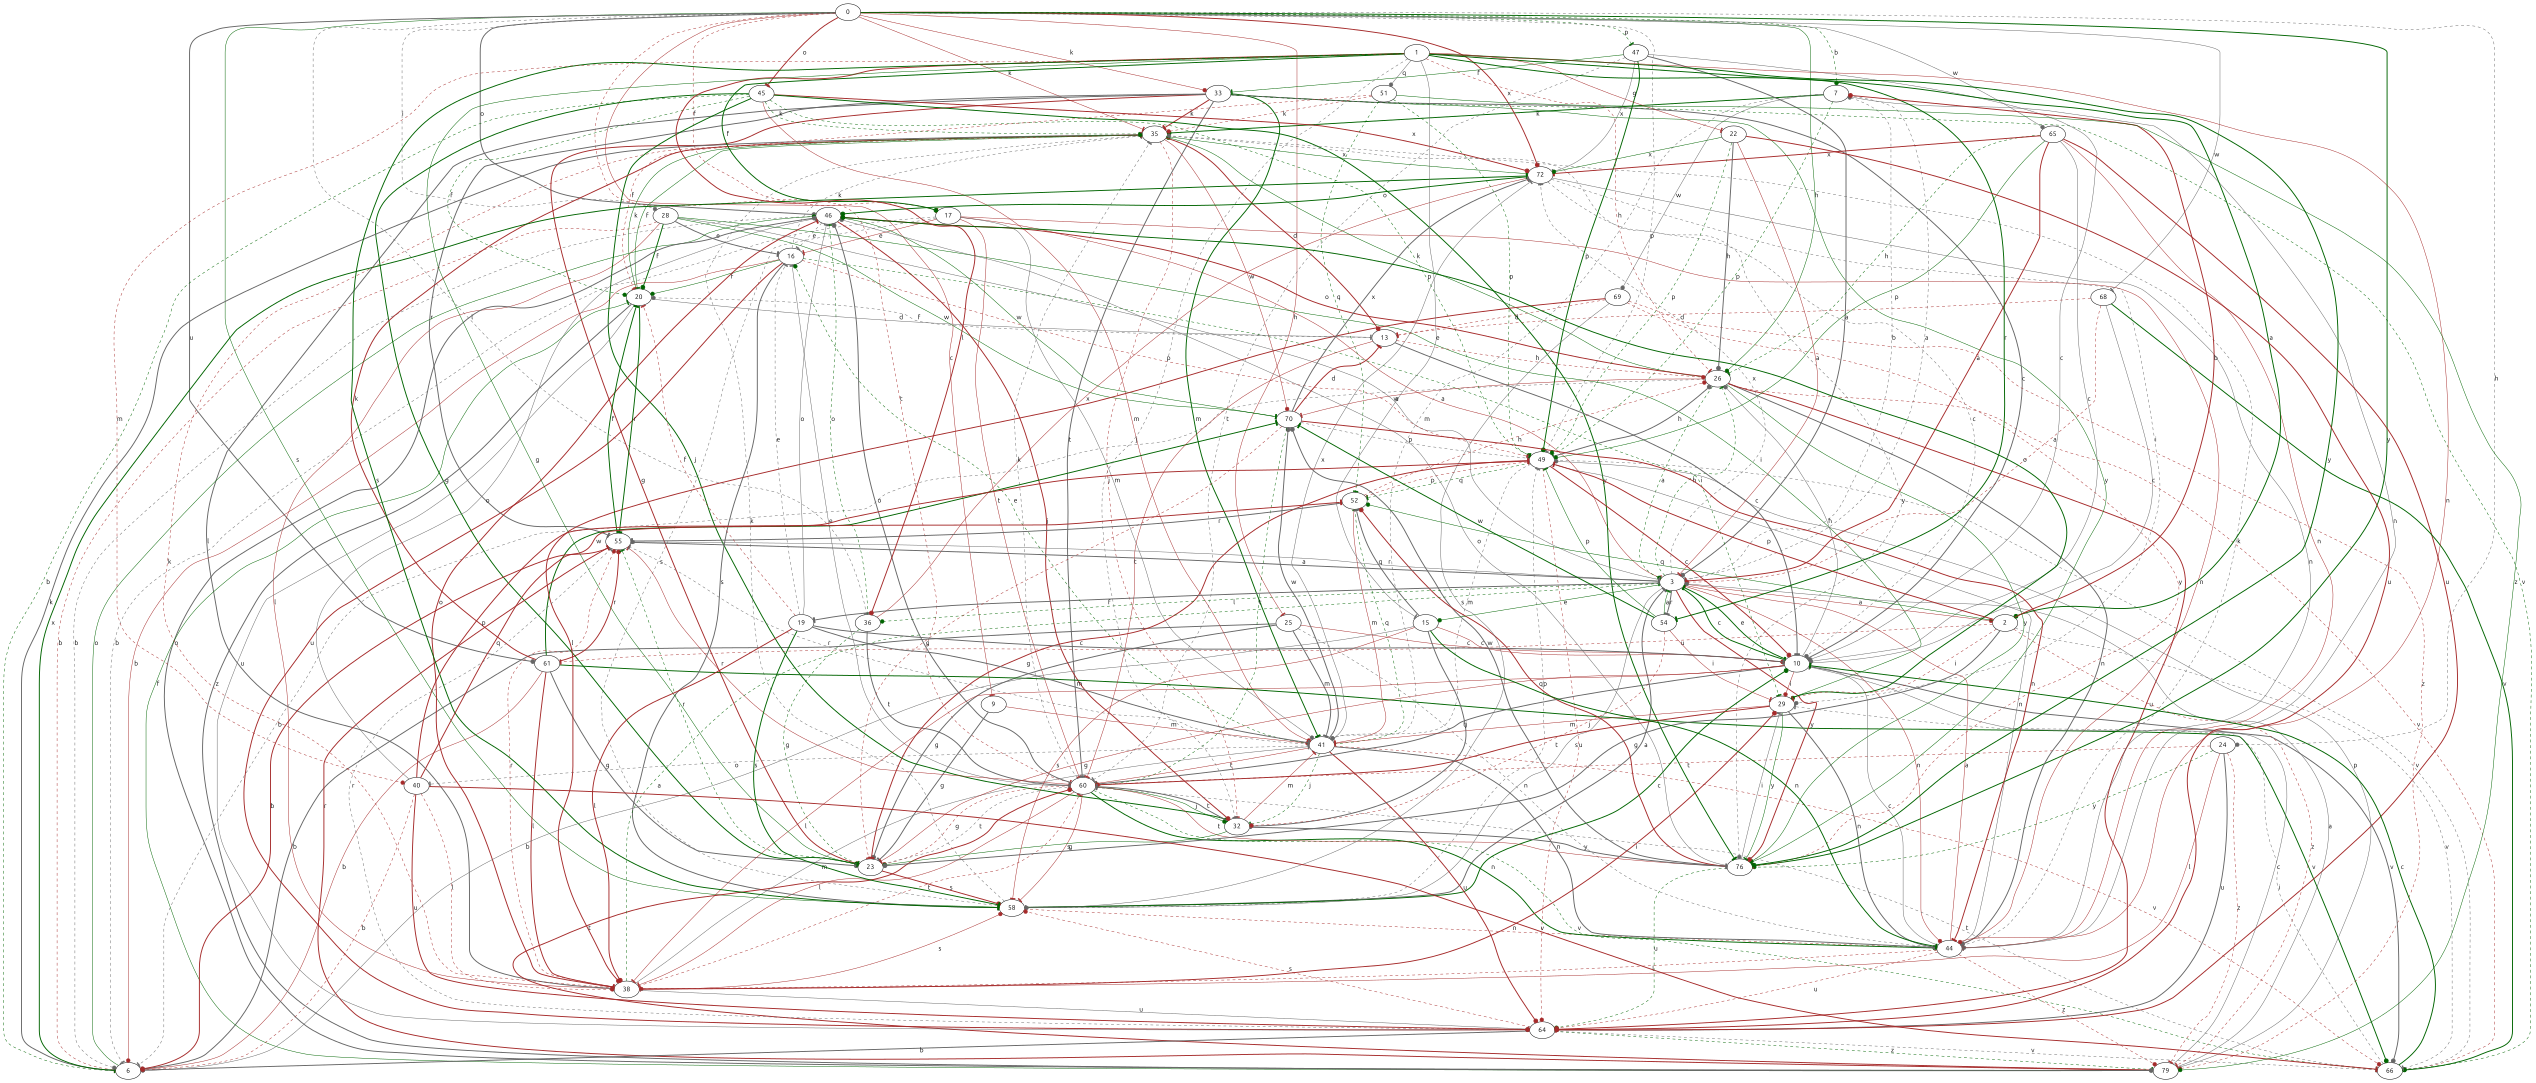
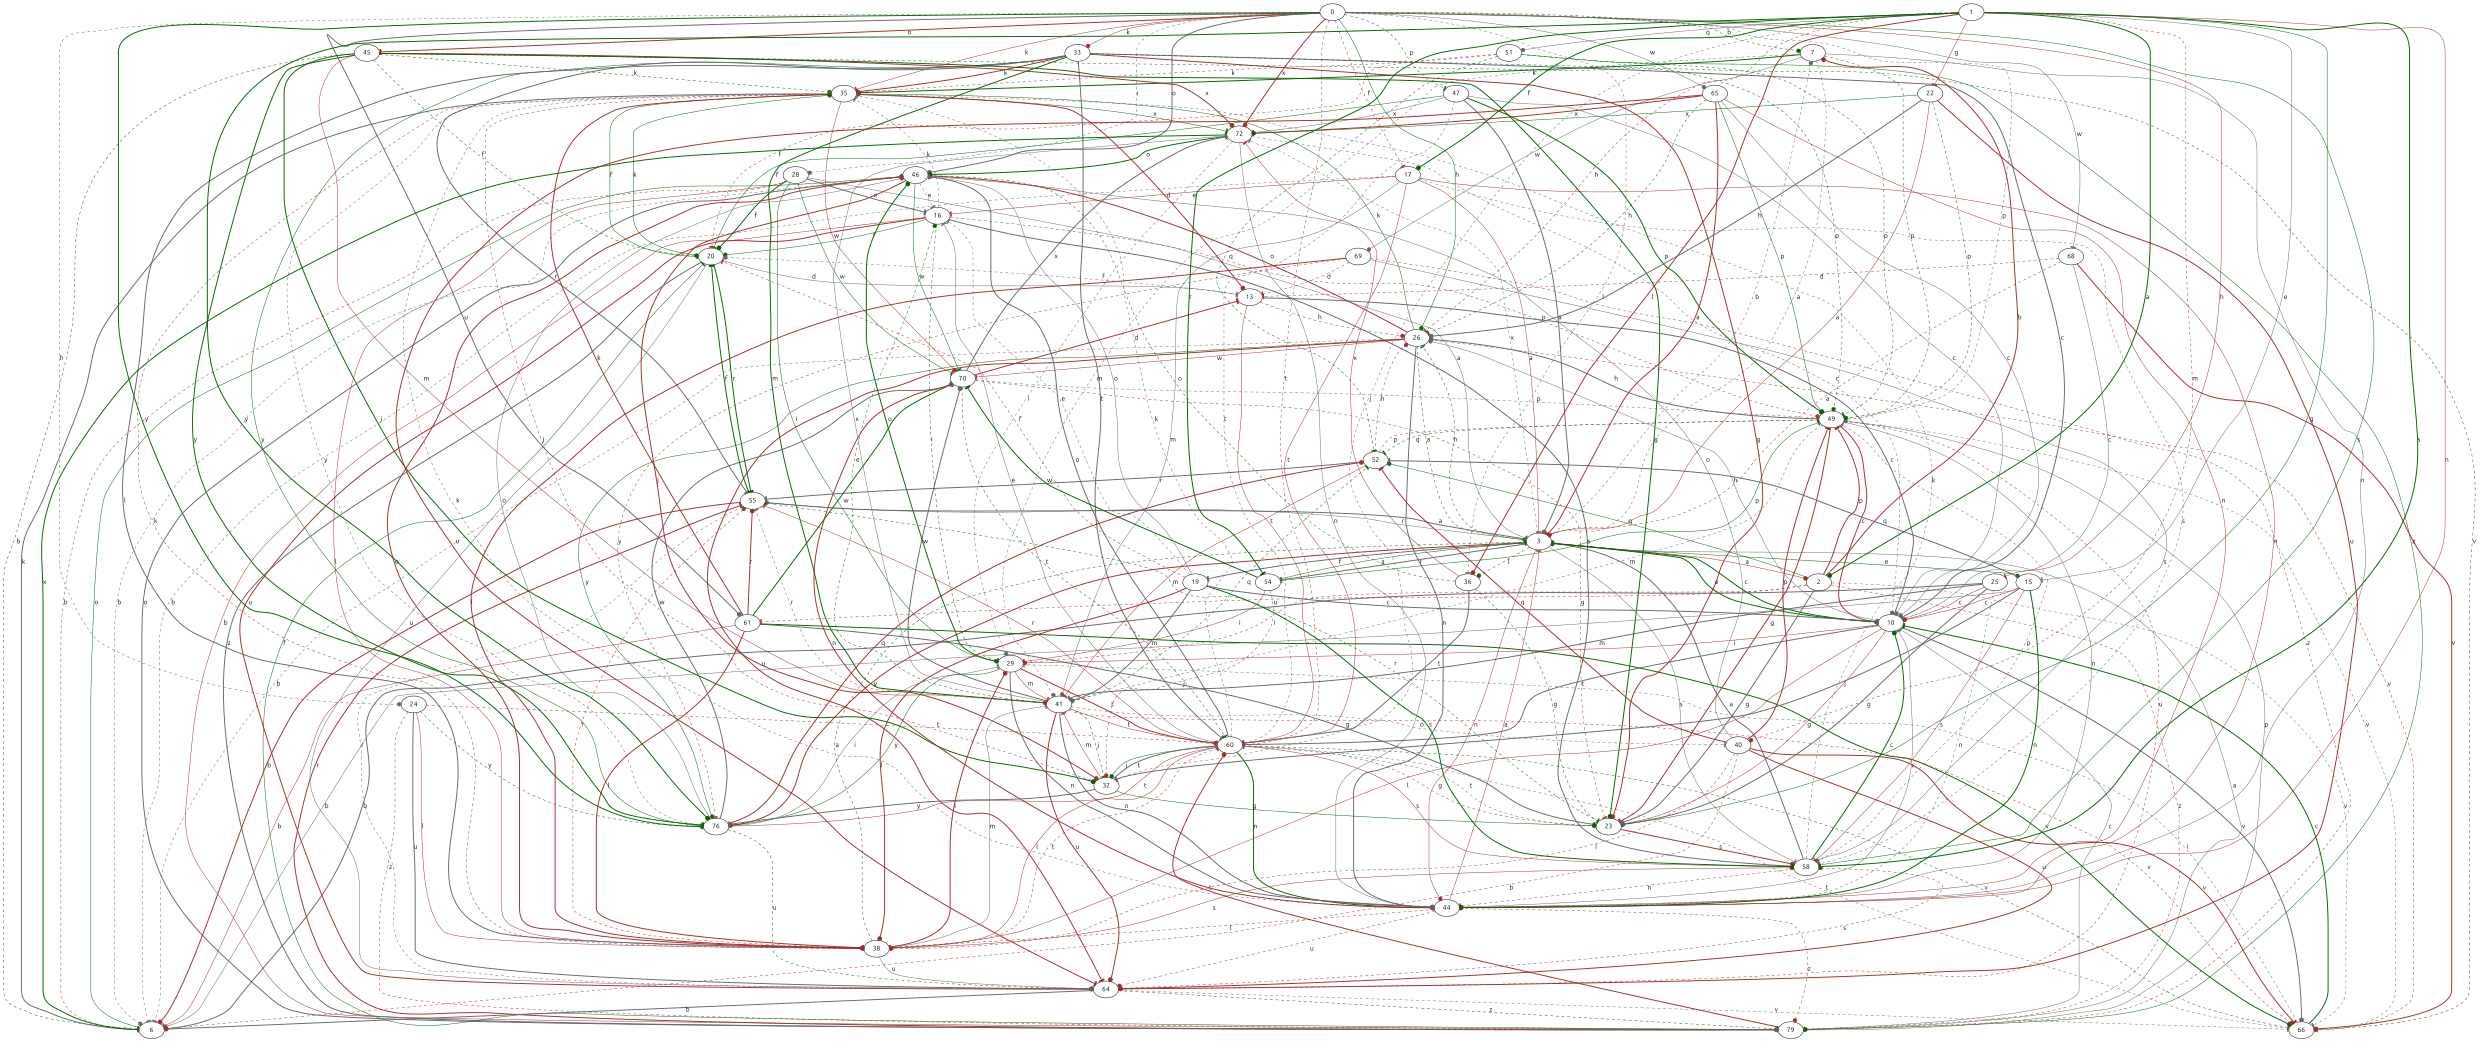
edge "47" -> "33": now "47" -> "20"
edge "16" -> "6": now "16" -> "79"
edge "68" -> "66": color darkgreen -> brown
node "9": removed
